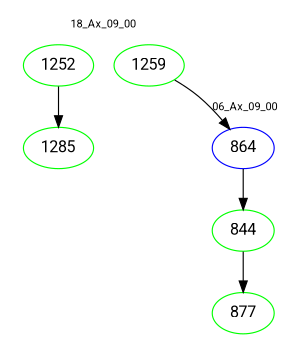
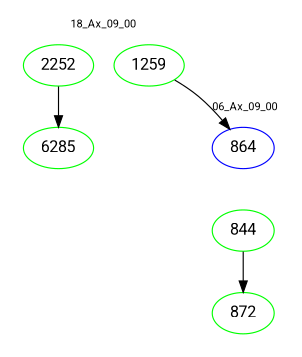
node "1252": label "1252" -> "2252"
node "1285": label "1285" -> "6285"
edge "864" -> "844": removed
node "877": label "877" -> "872"
